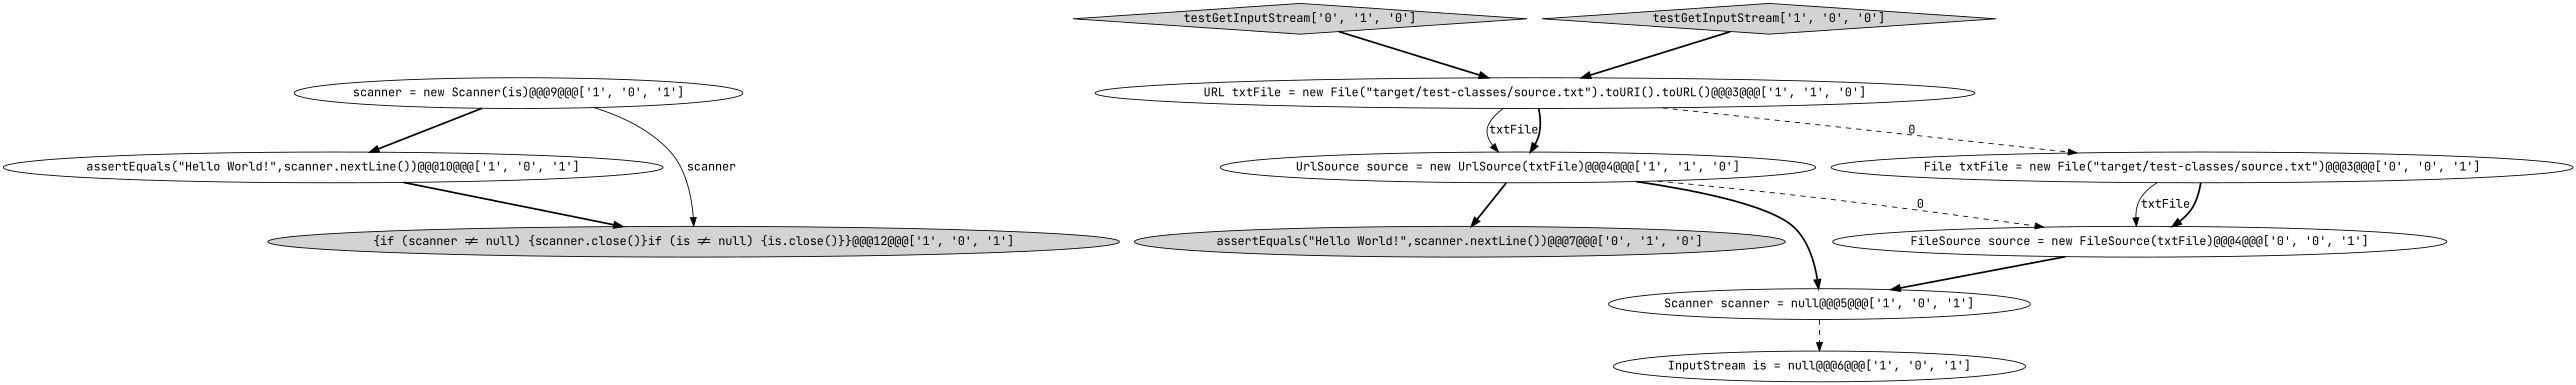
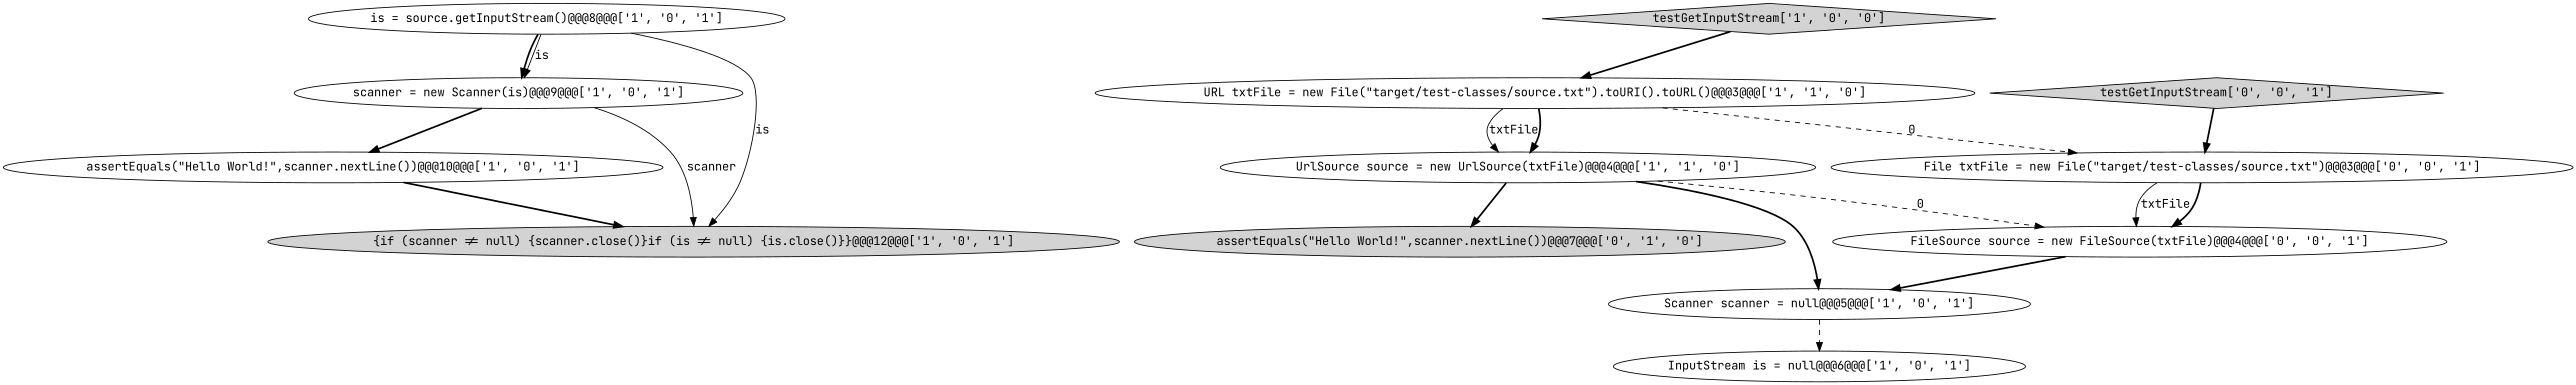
node "is = source.getInputStream()@@@8@@@['1', '0', '1']": added
node "testGetInputStream['0', '1', '0']": removed
node "testGetInputStream['0', '0', '1']": added
